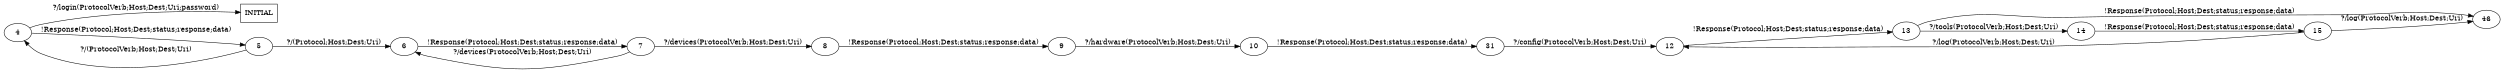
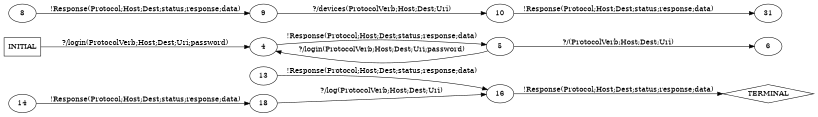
edge "4" -> "INITIAL": reversed
node "46": label "46" -> "16"
edge "13" -> "14": removed, label "?/tools(ProtocolVerb;Host;Dest;Uri)"
node "15": label "15" -> "18"
edge "5" -> "6": label "?/(Protocol;Host;Dest;Uri)" -> "?/(ProtocolVerb;Host;Dest;Uri)"
edge "9" -> "10": label "?/hardware(ProtocolVerb;Host;Dest;Uri)" -> "?/devices(ProtocolVerb;Host;Dest;Uri)"
node "7": removed
node "12": removed
edge "5" -> "4": label "?/(ProtocolVerb;Host;Dest;Uri)" -> "?/login(ProtocolVerb;Host;Dest;Uri;password)"
node "TERMINAL": added
